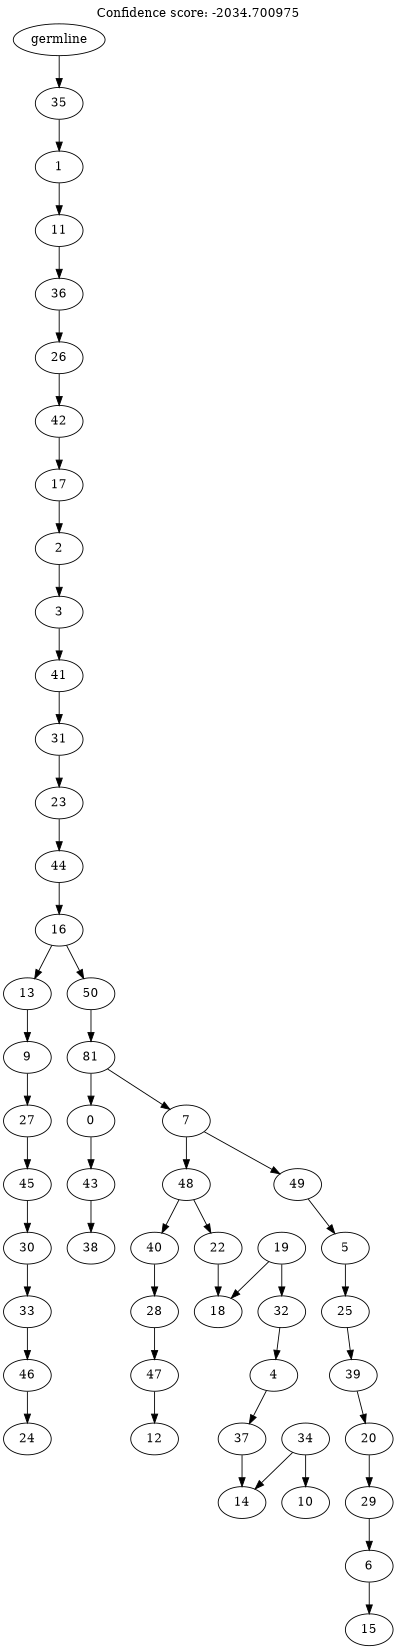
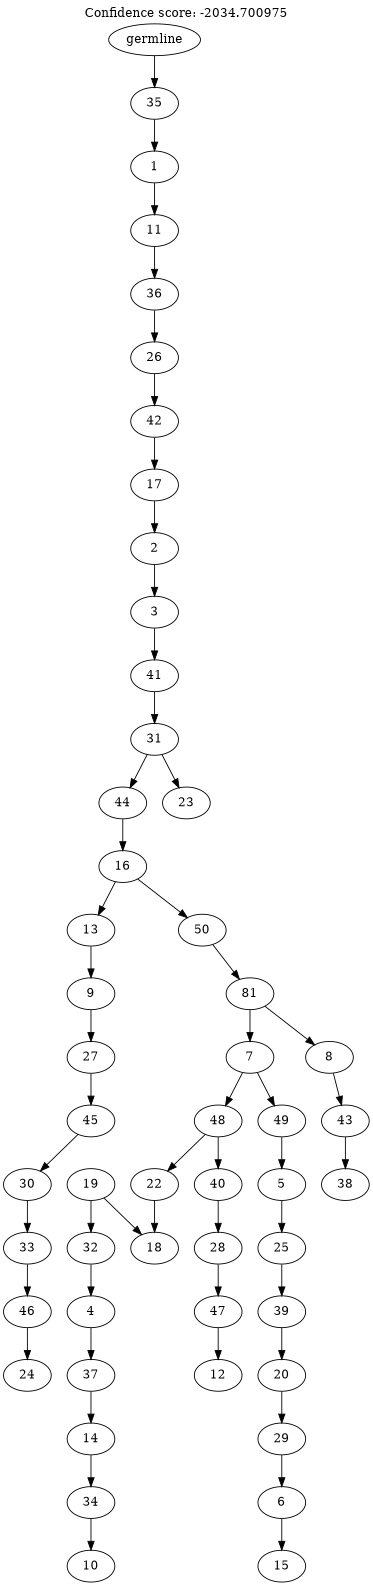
edge "23" -> "44": now "31" -> "44"
node "0": label "0" -> "8"
edge "34" -> "14": reversed
